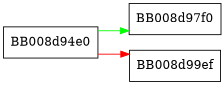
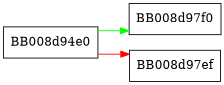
node "BB008d99ef": label "BB008d99ef" -> "BB008d97ef"
